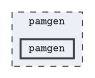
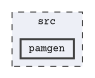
cluster "pamgen": label "pamgen" -> "src"
